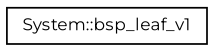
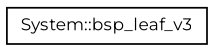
node "System::bsp_leaf_v1": label "System::bsp_leaf_v1" -> "System::bsp_leaf_v3"
